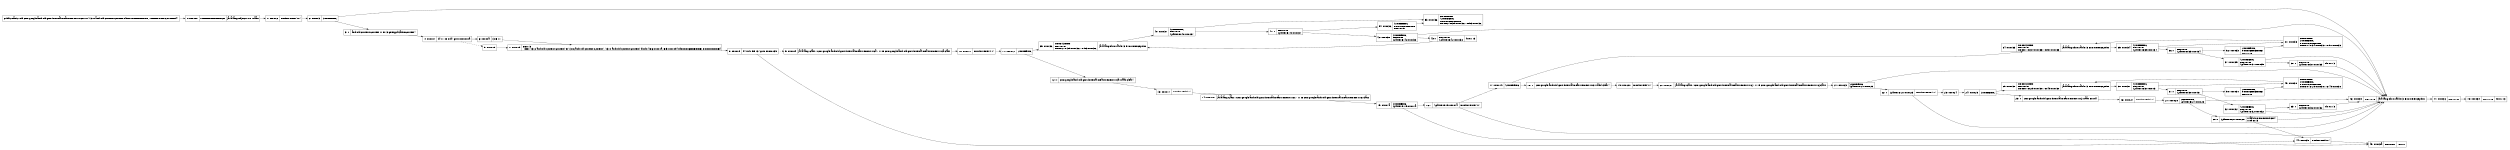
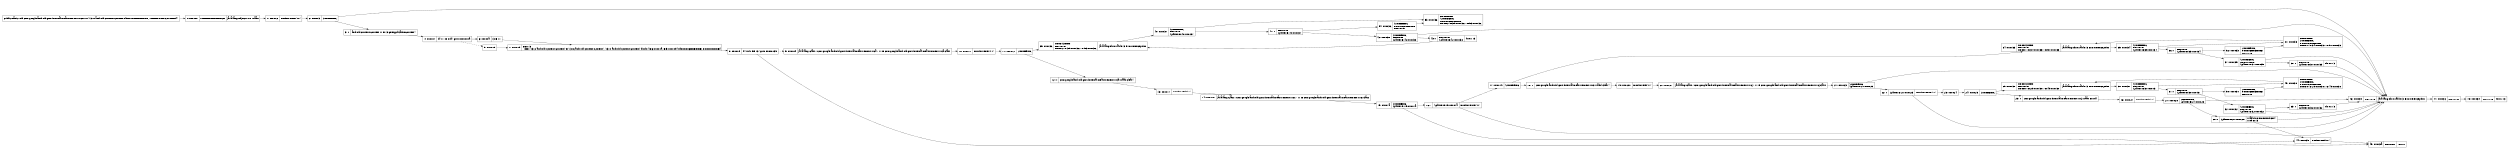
node "37: 0x0035": text "REMOVE" -> "ARGUMENT"
